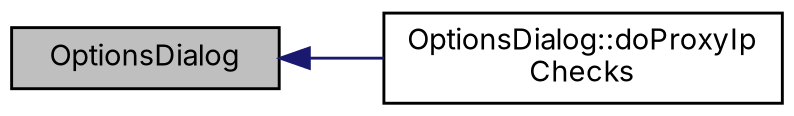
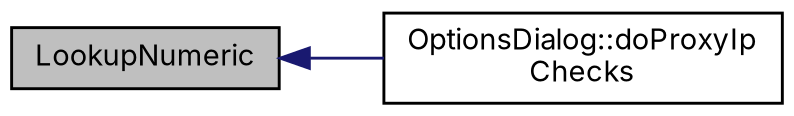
node "OptionsDialog": label "OptionsDialog" -> "LookupNumeric"
